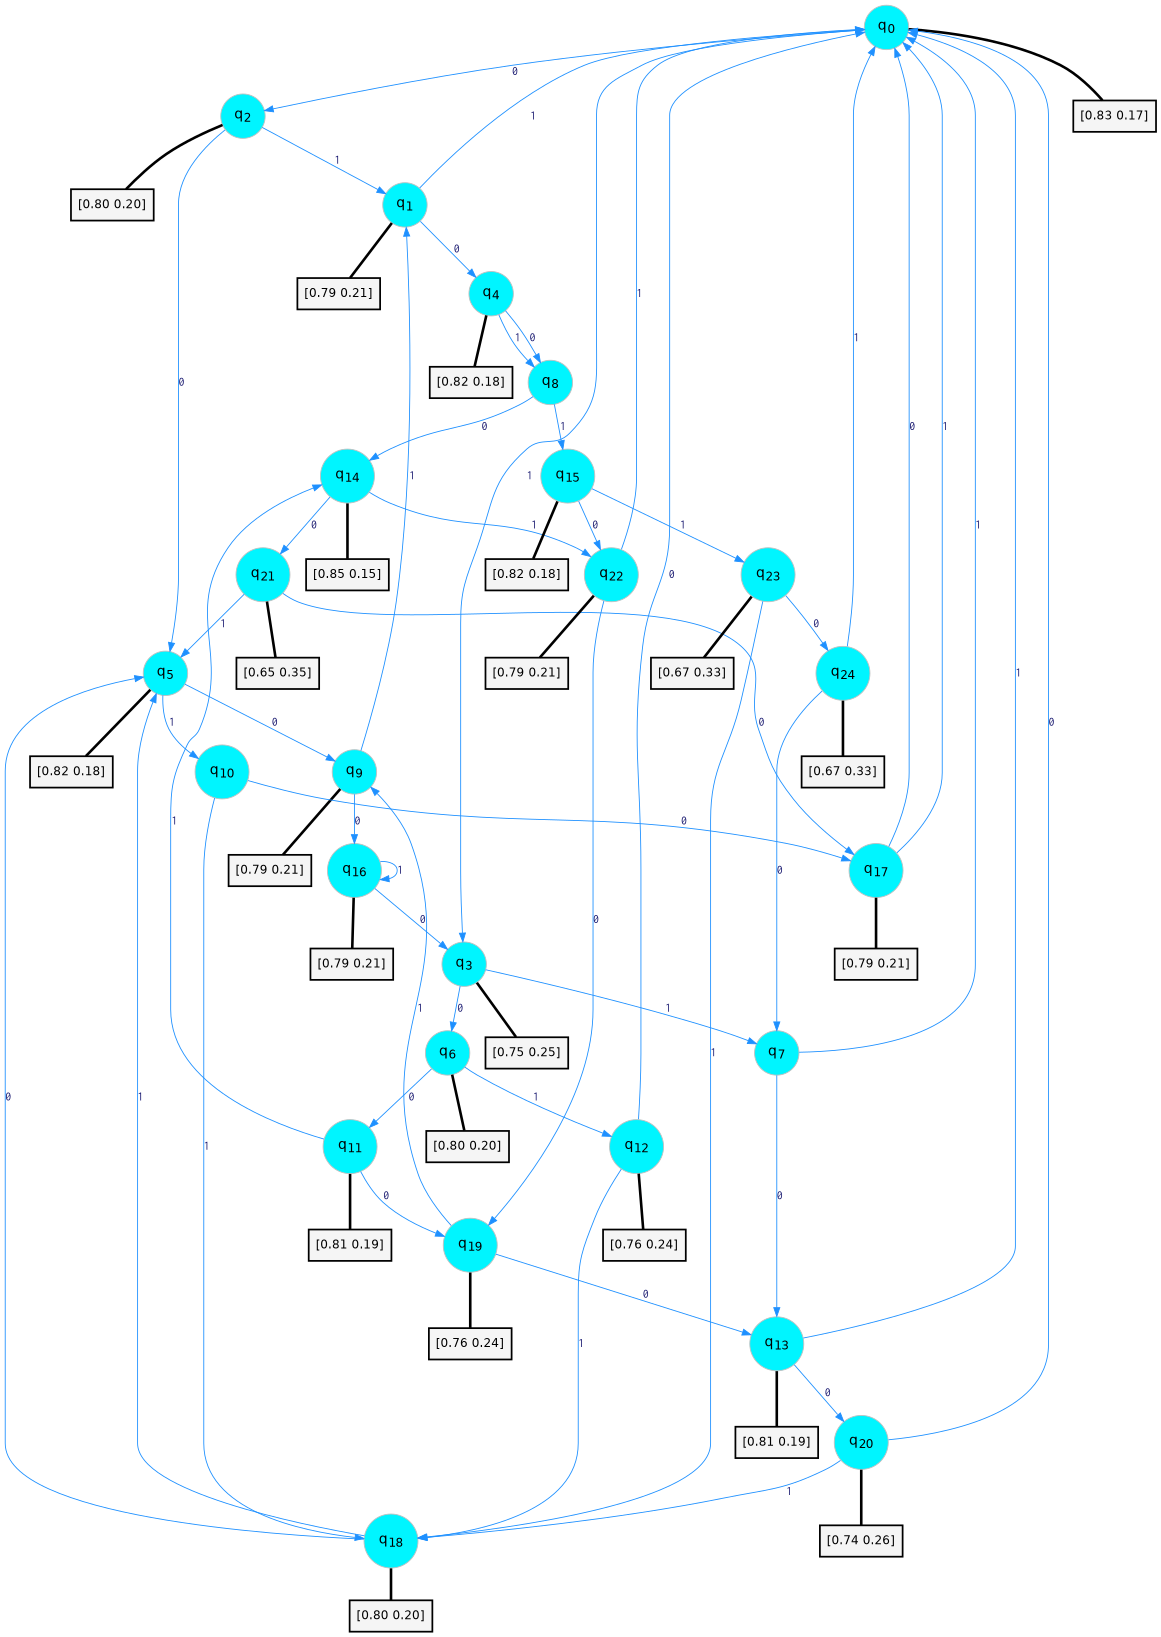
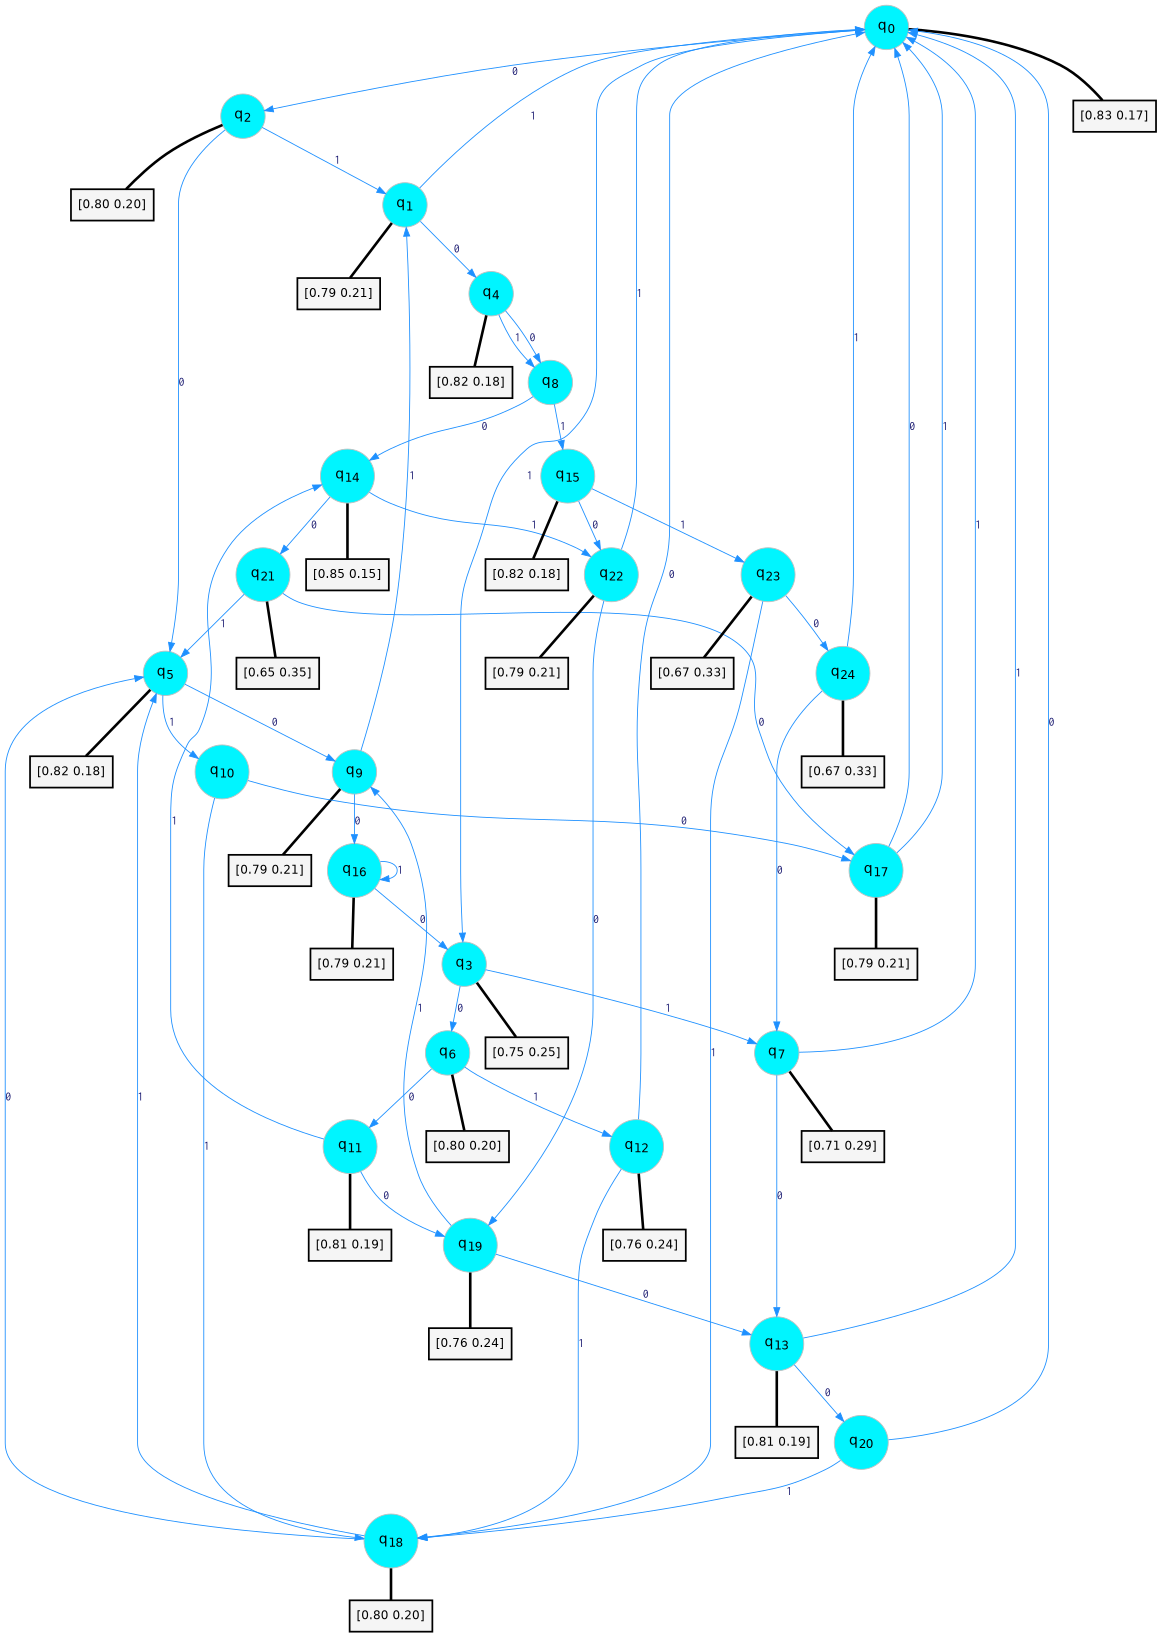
node "[0.71 0.29]": added
node "[0.74 0.26]": removed
